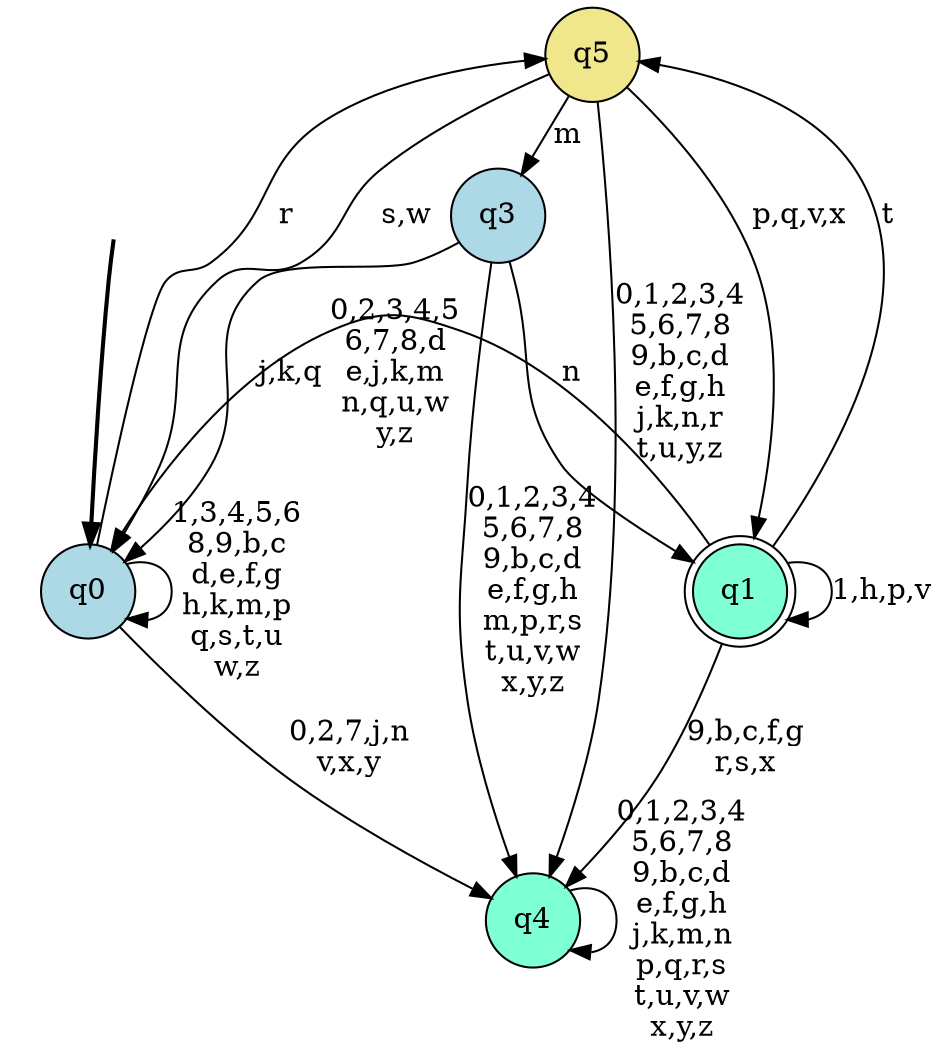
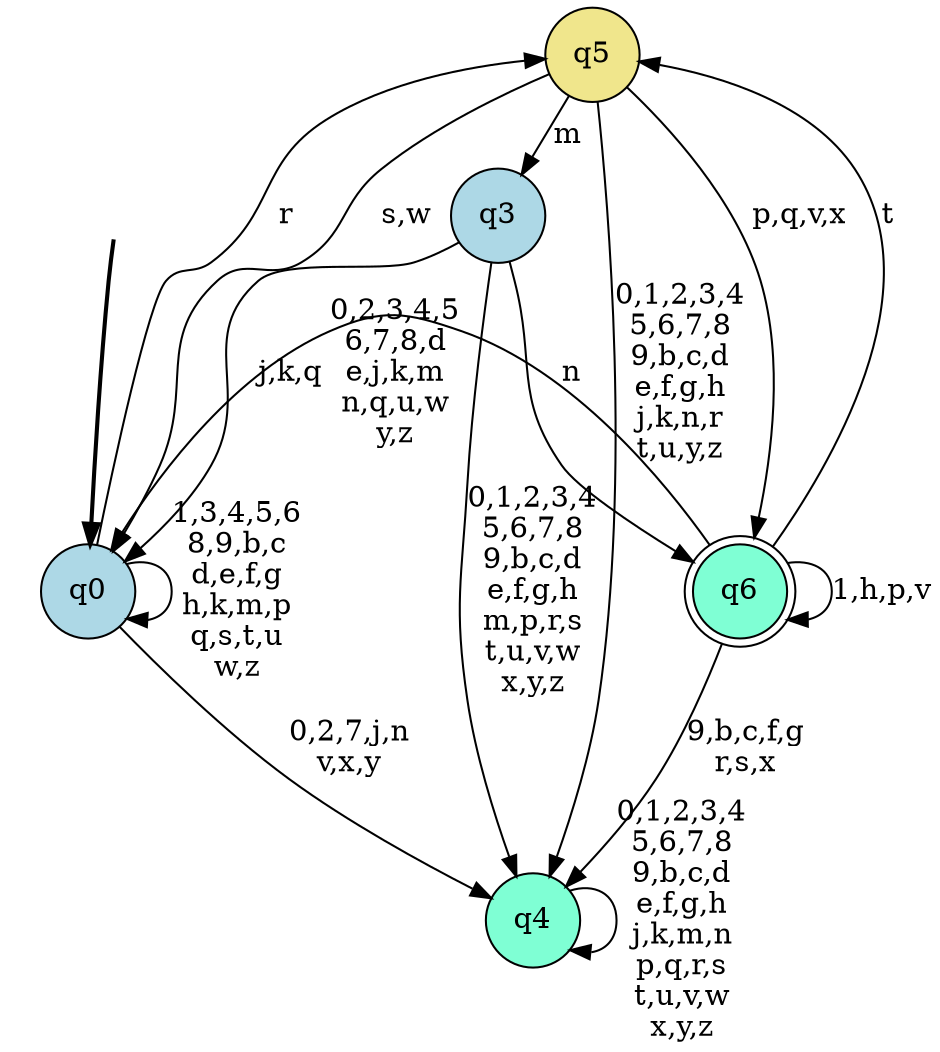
node "q1": label "q1" -> "q6"
